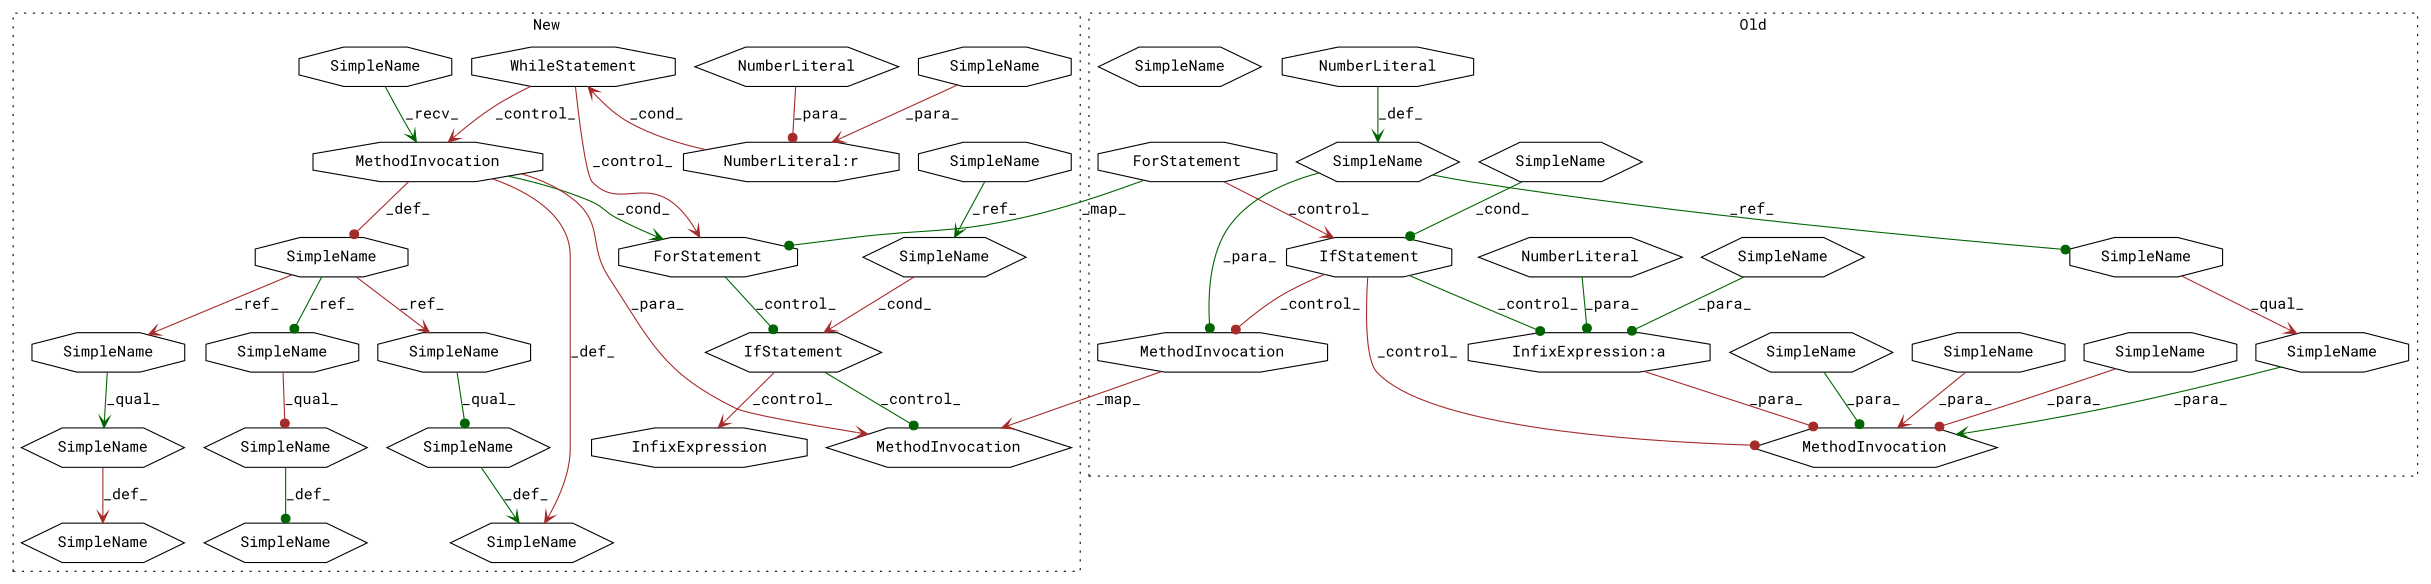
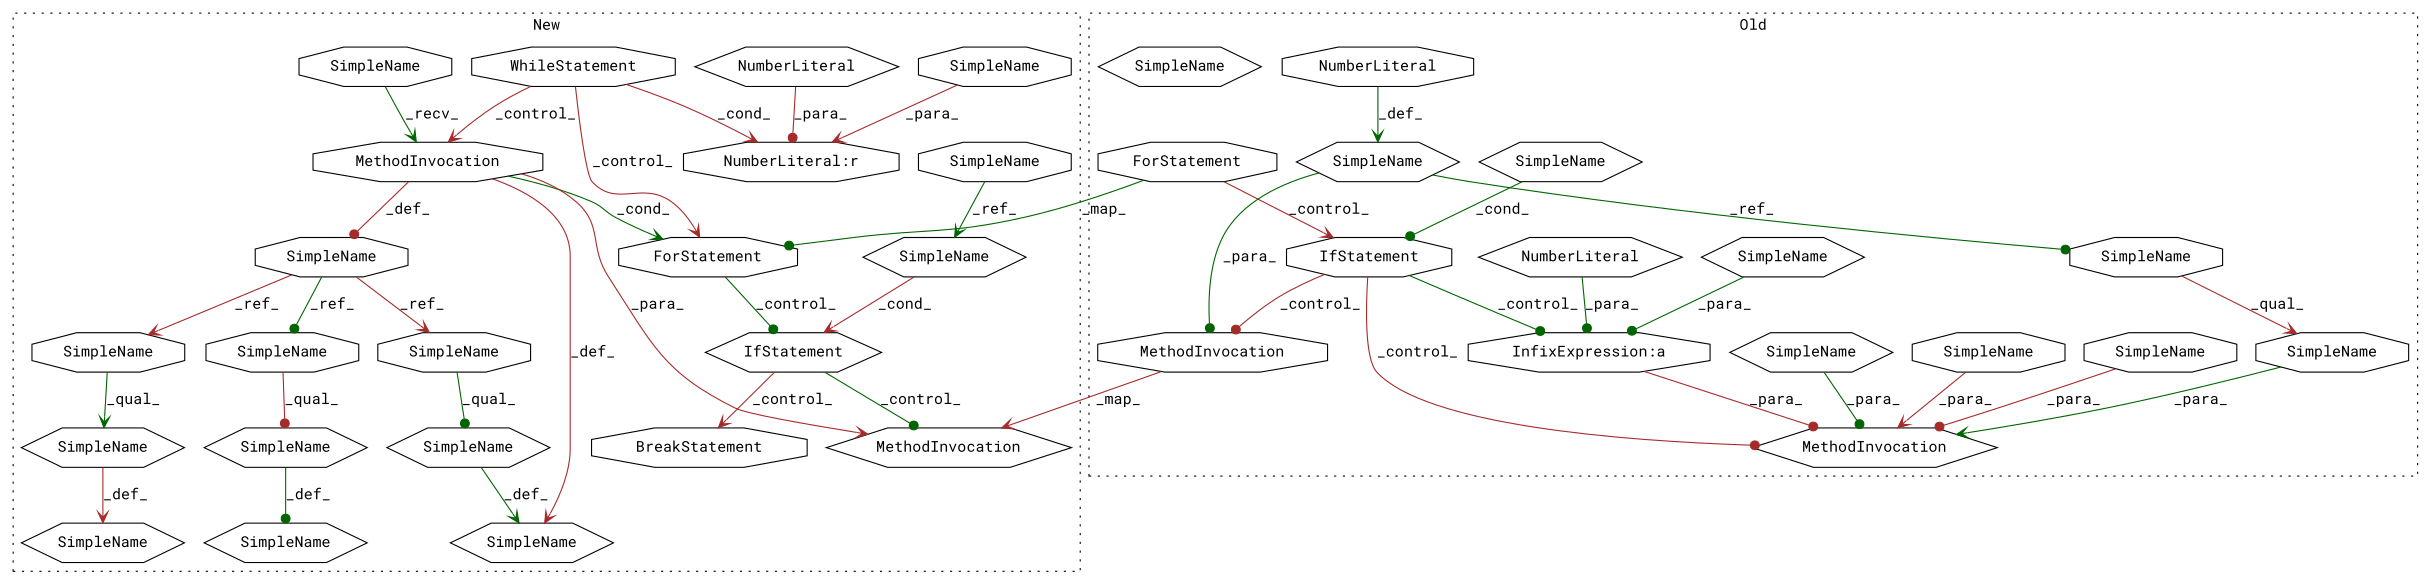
edge "NumberLiteral:r" -> "WhileStatement": reversed
node "InfixExpression": label "InfixExpression" -> "BreakStatement"
